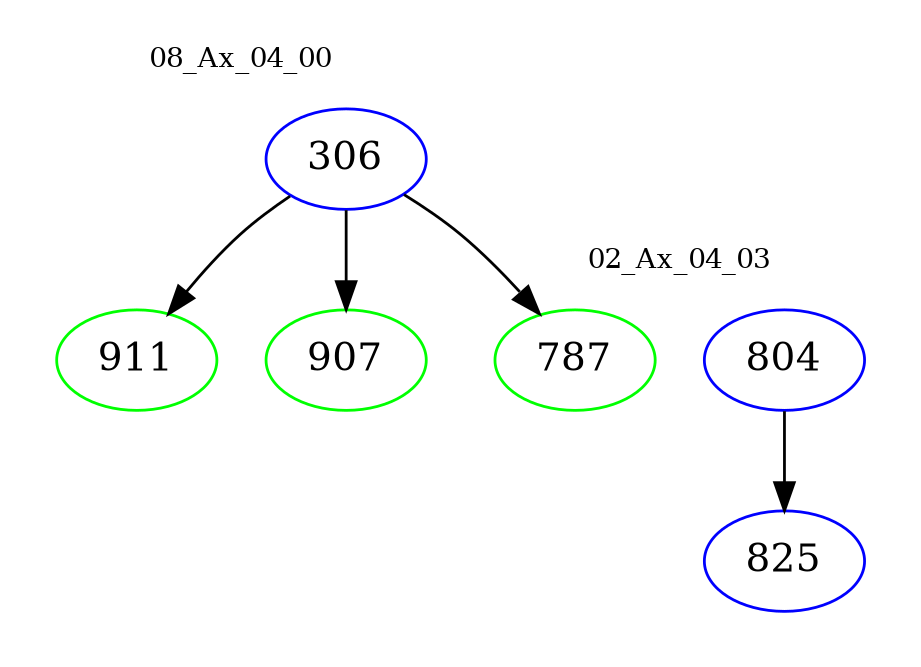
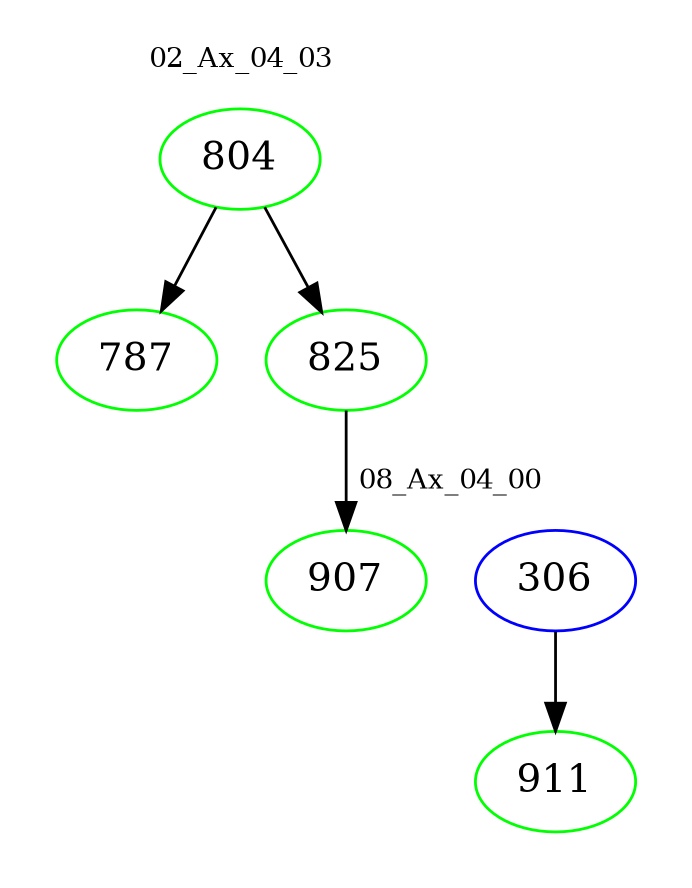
edge "306" -> "907": now "825" -> "907"
edge "306" -> "787": now "804" -> "787"
node "804": color blue -> green
node "825": color blue -> green
